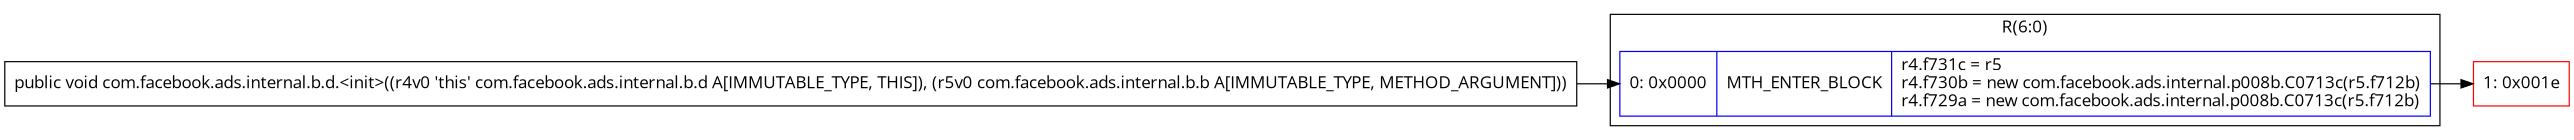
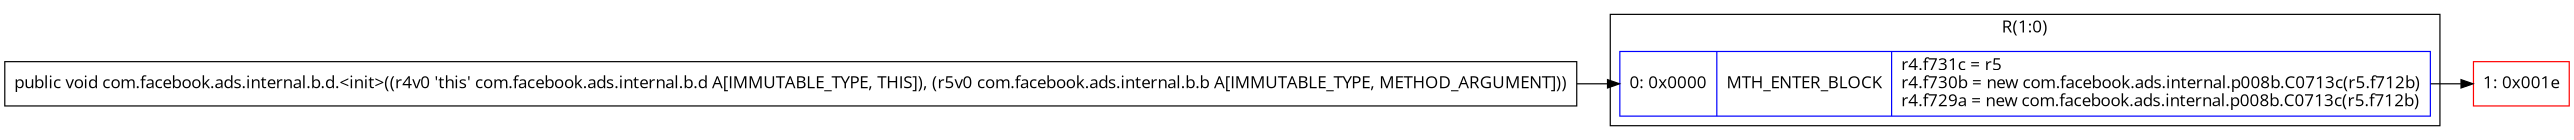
cluster "R(6:0)": label "R(6:0)" -> "R(1:0)"
